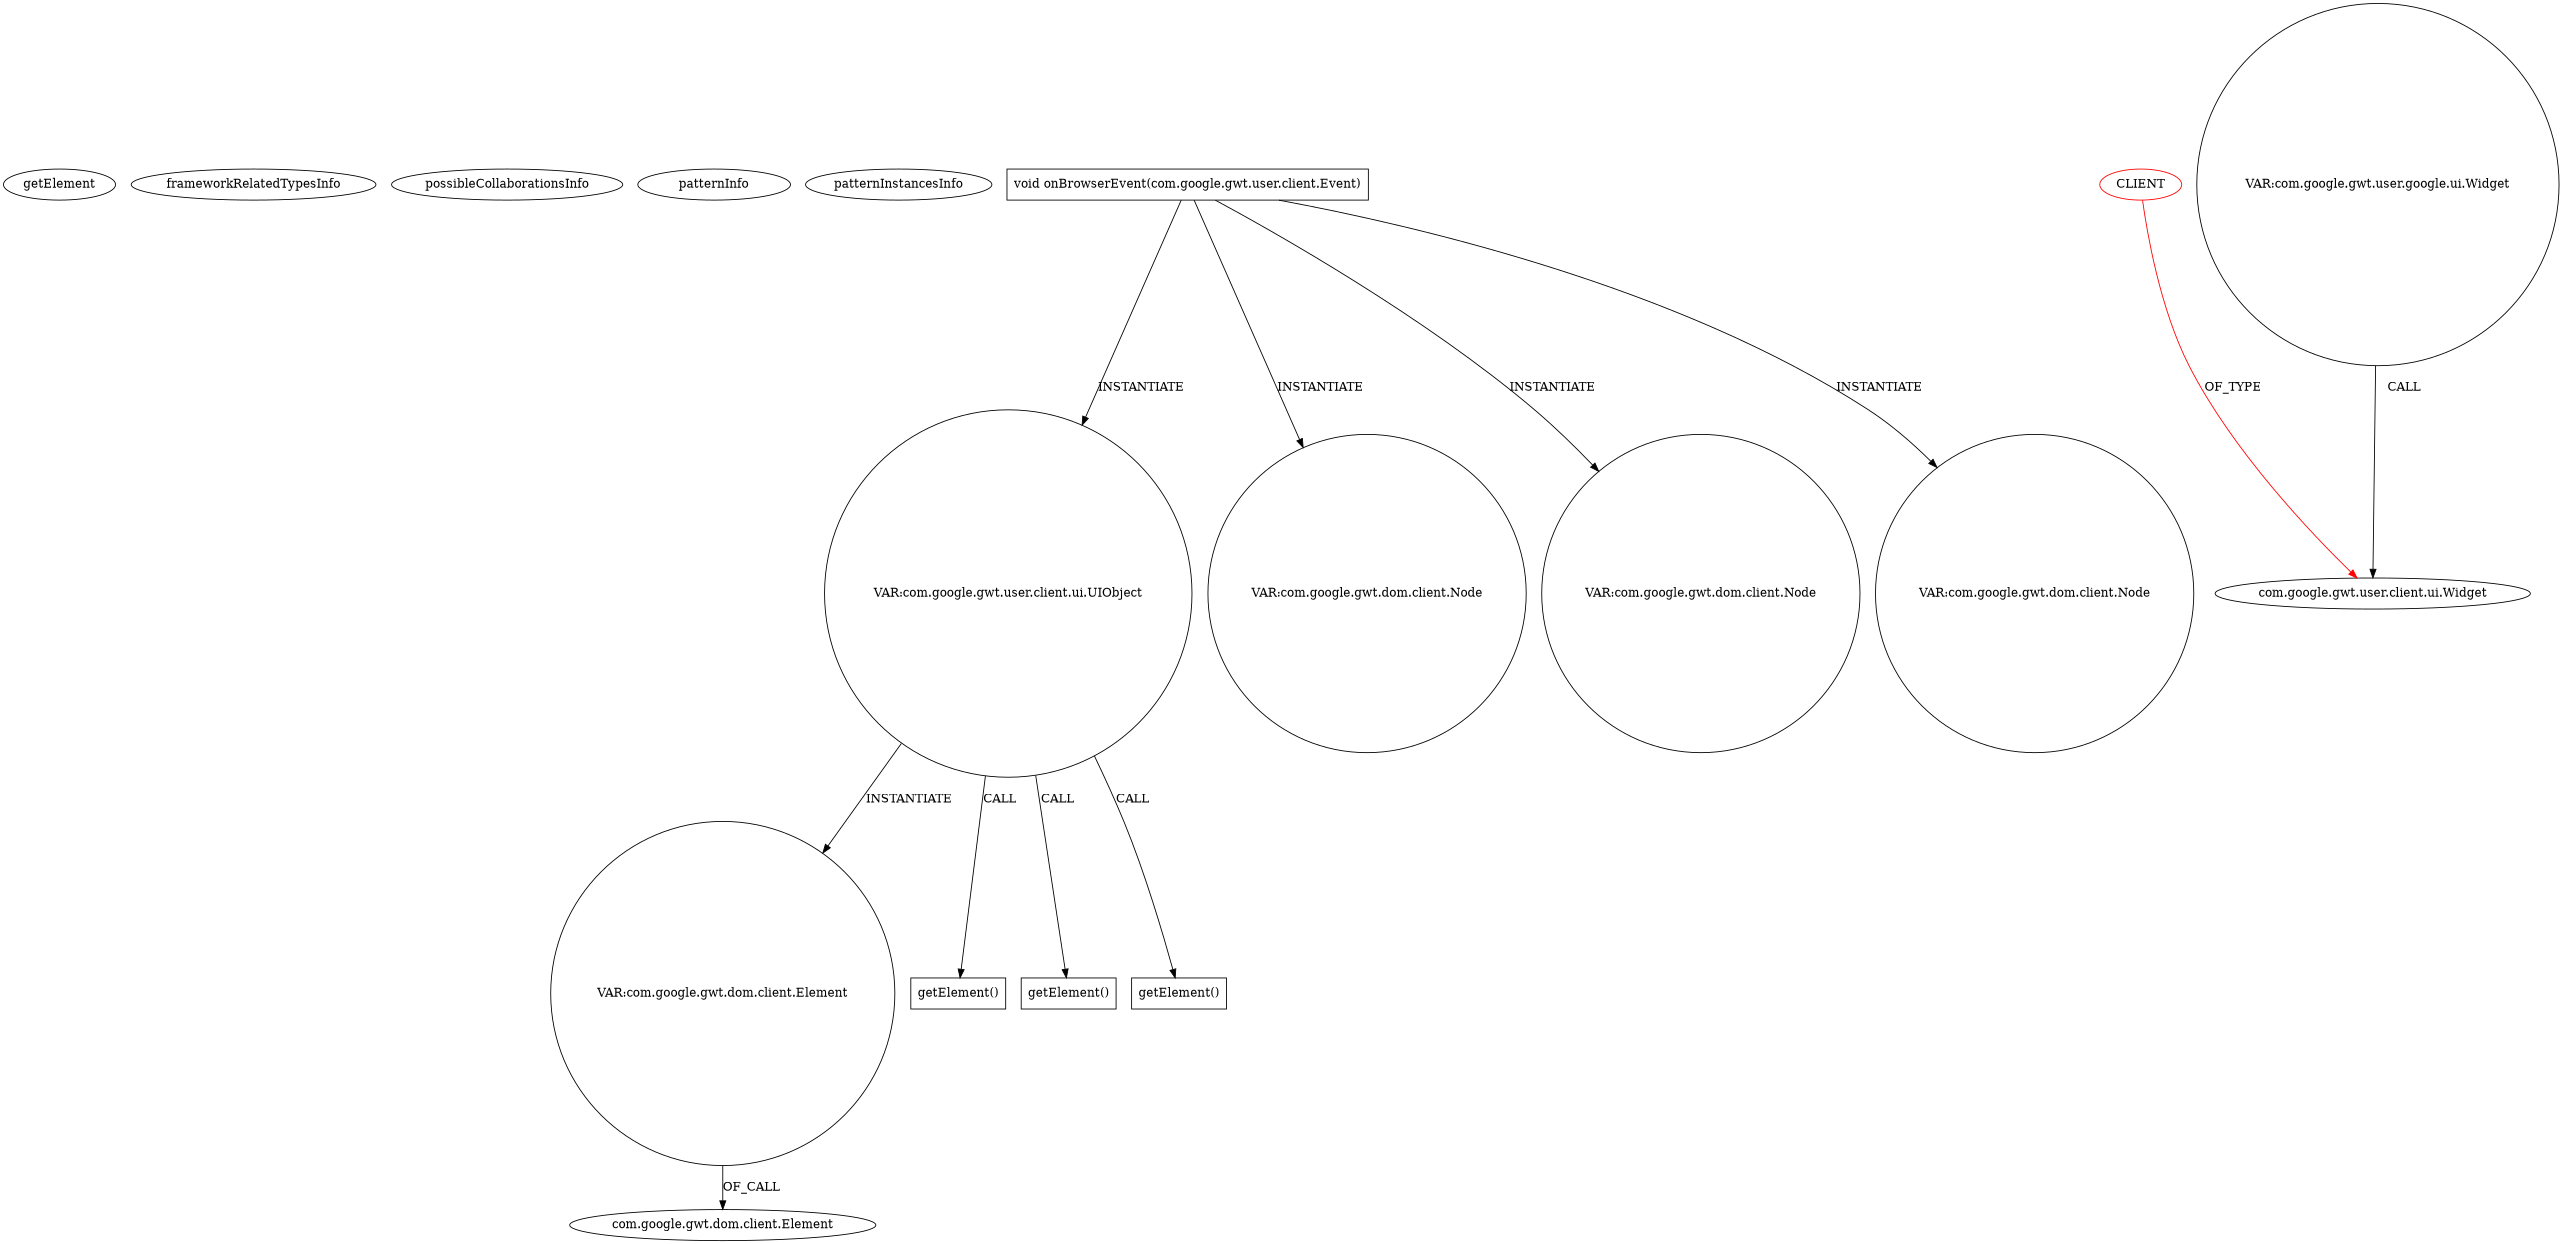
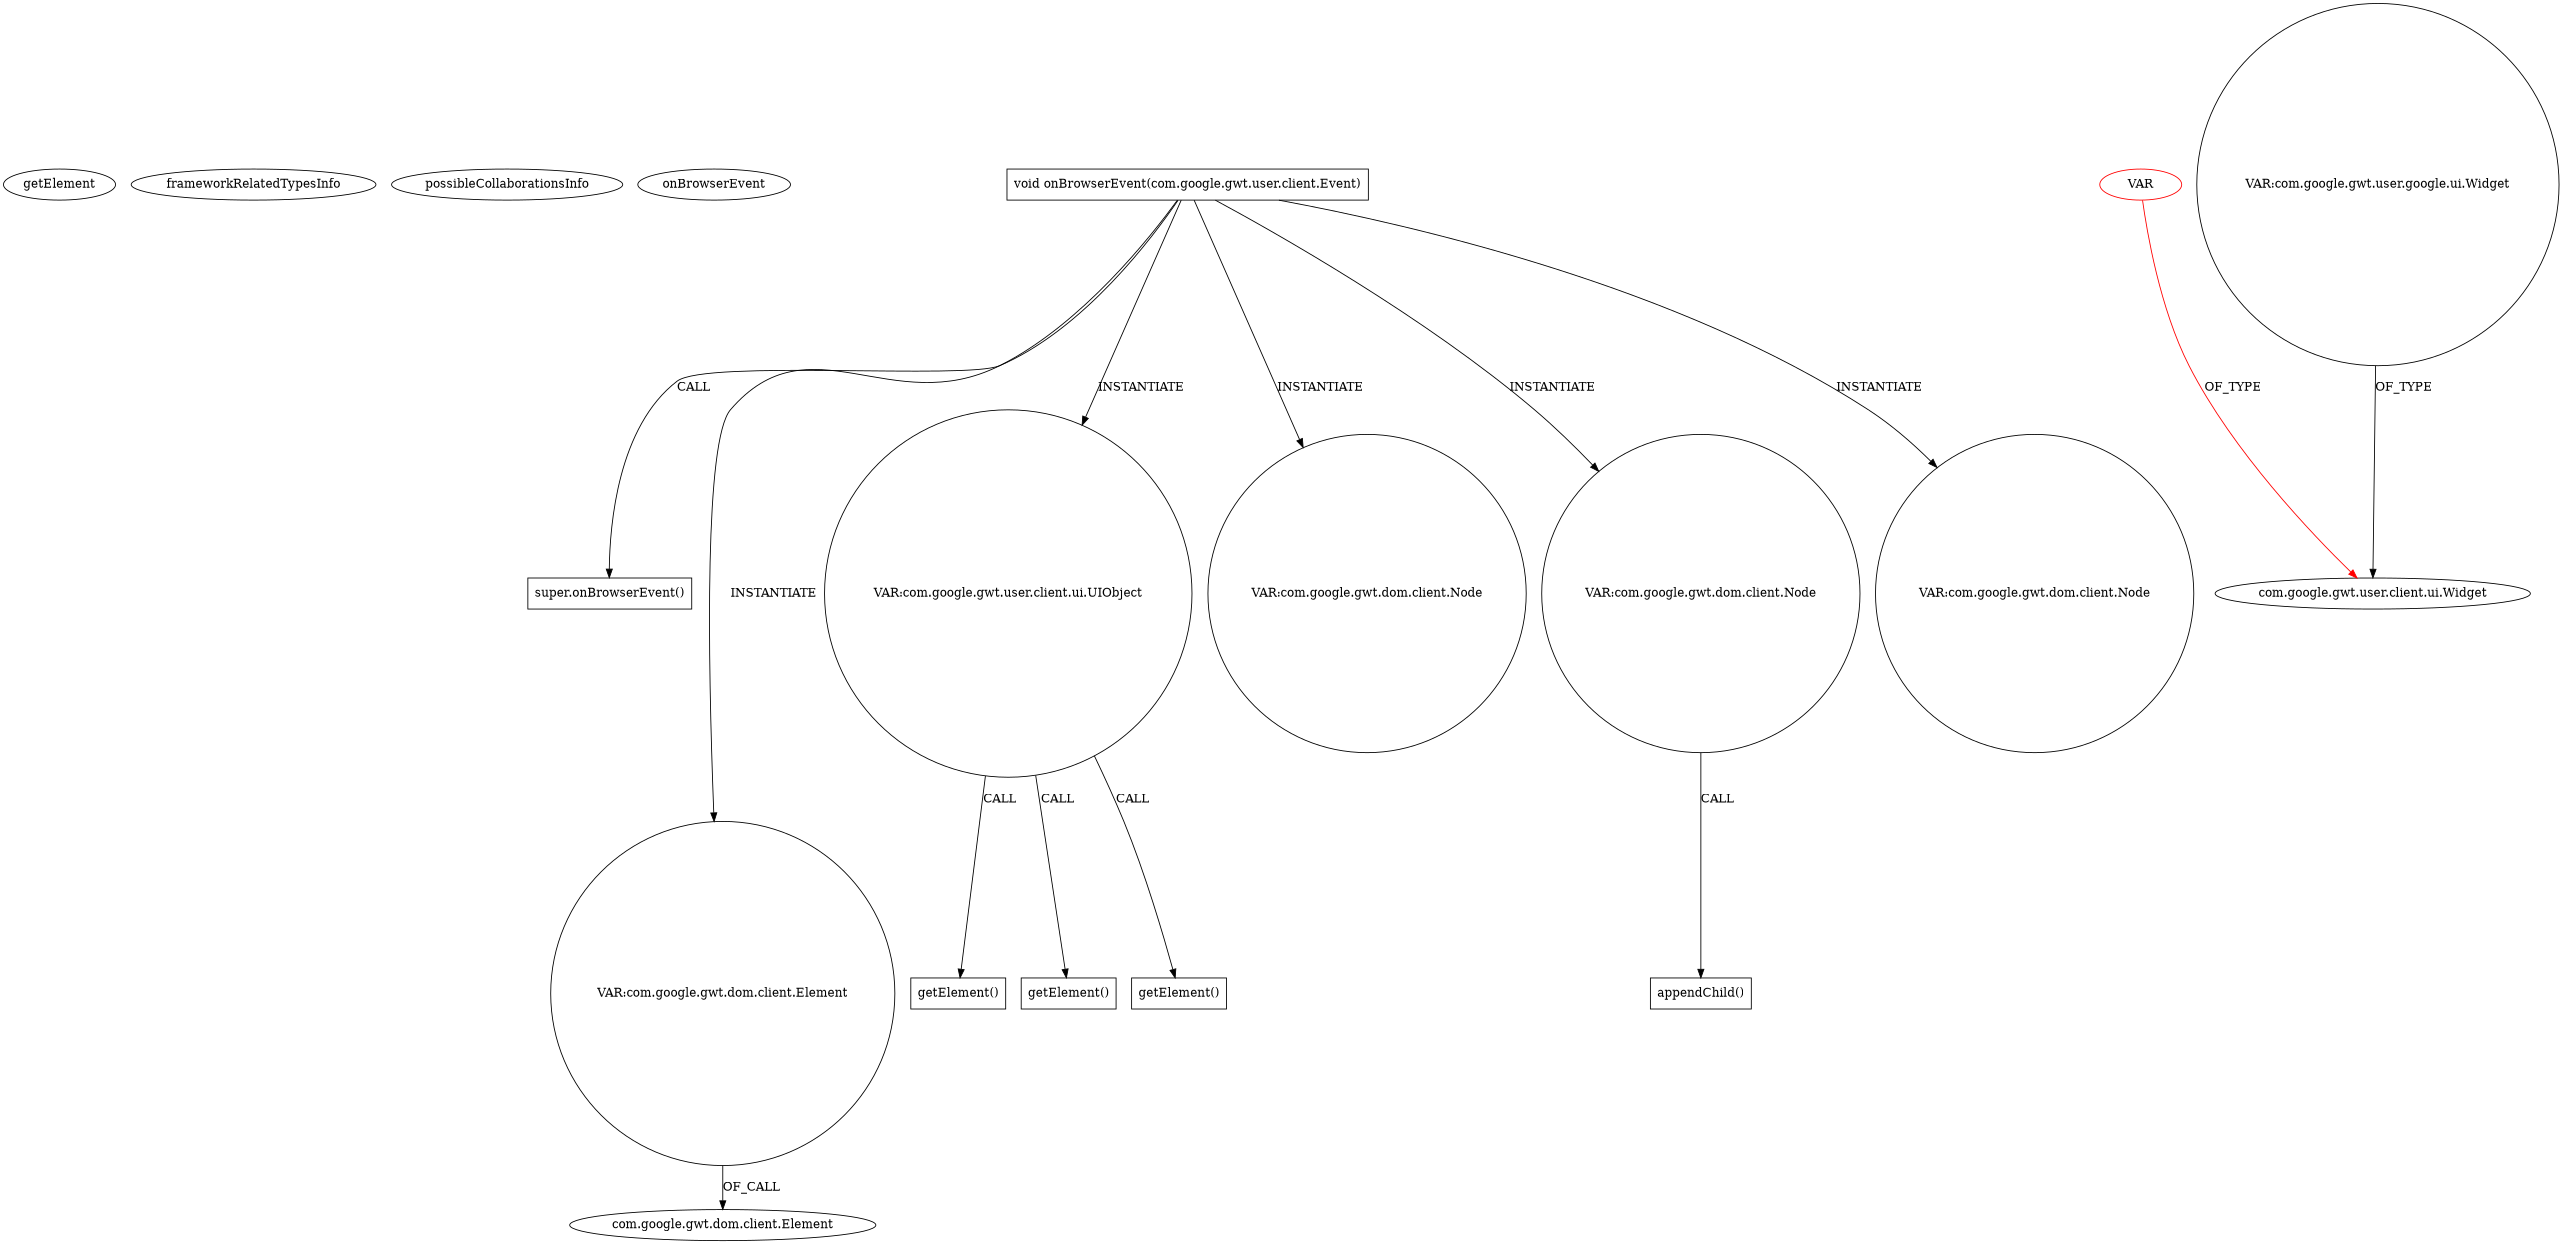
node "patternInfo": label "patternInfo" -> "onBrowserEvent"
node "patternInstancesInfo": removed
node "CLIENT": label "CLIENT" -> "VAR"
edge "VAR:com.google.gwt.user.google.ui.Widget" -> "com.google.gwt.user.client.ui.Widget": label "CALL" -> "OF_TYPE"
node "super.onBrowserEvent()": added
edge "VAR:com.google.gwt.user.client.ui.UIObject" -> "VAR:com.google.gwt.dom.client.Element": now "void onBrowserEvent(com.google.gwt.user.client.Event)" -> "VAR:com.google.gwt.dom.client.Element"
node "appendChild()": added
